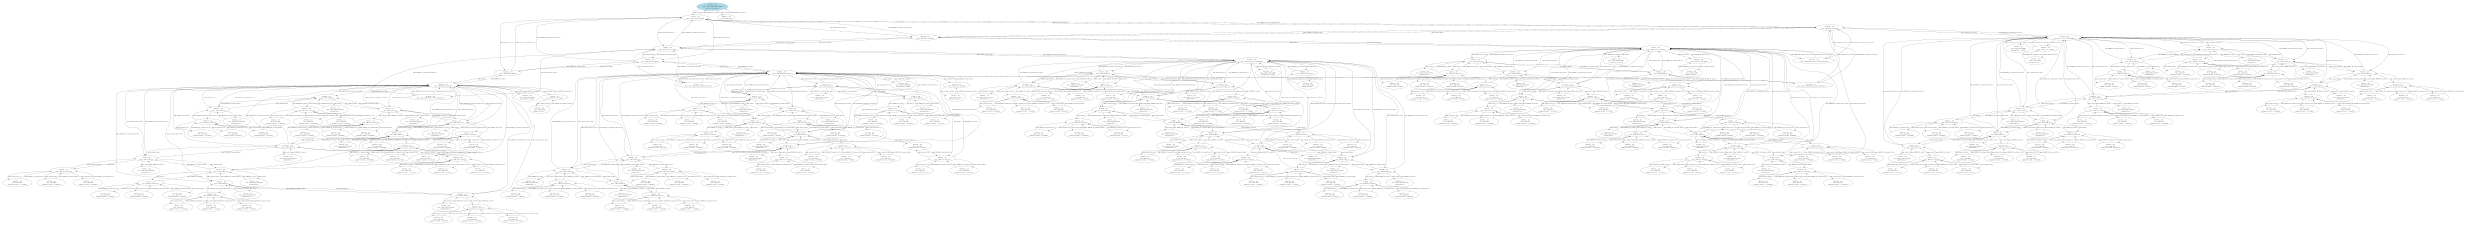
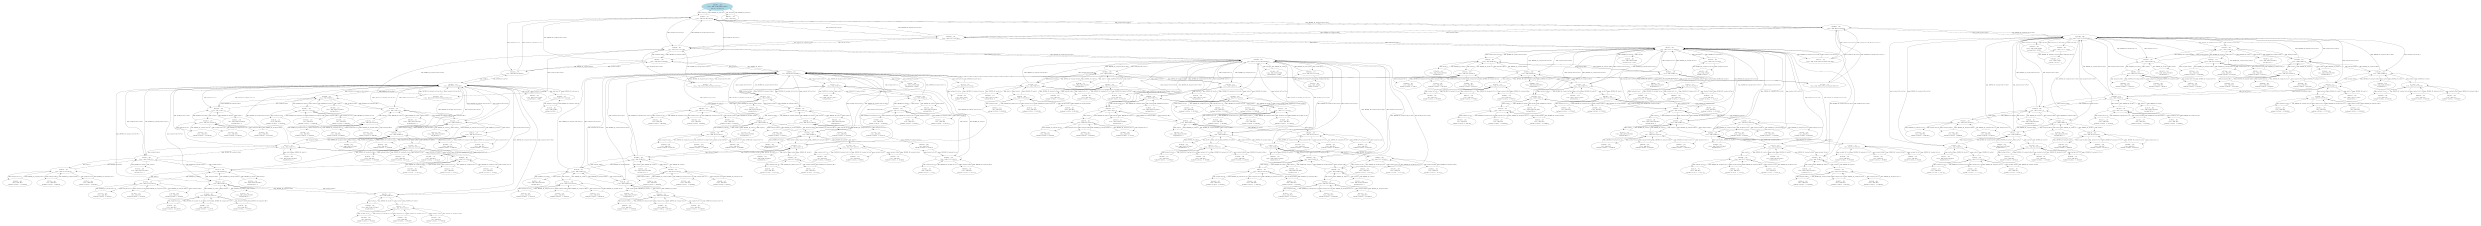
edge "2ddb1757...5a0" -> "517d0991...d94": now "88dd1b40...944" -> "517d0991...d94"
